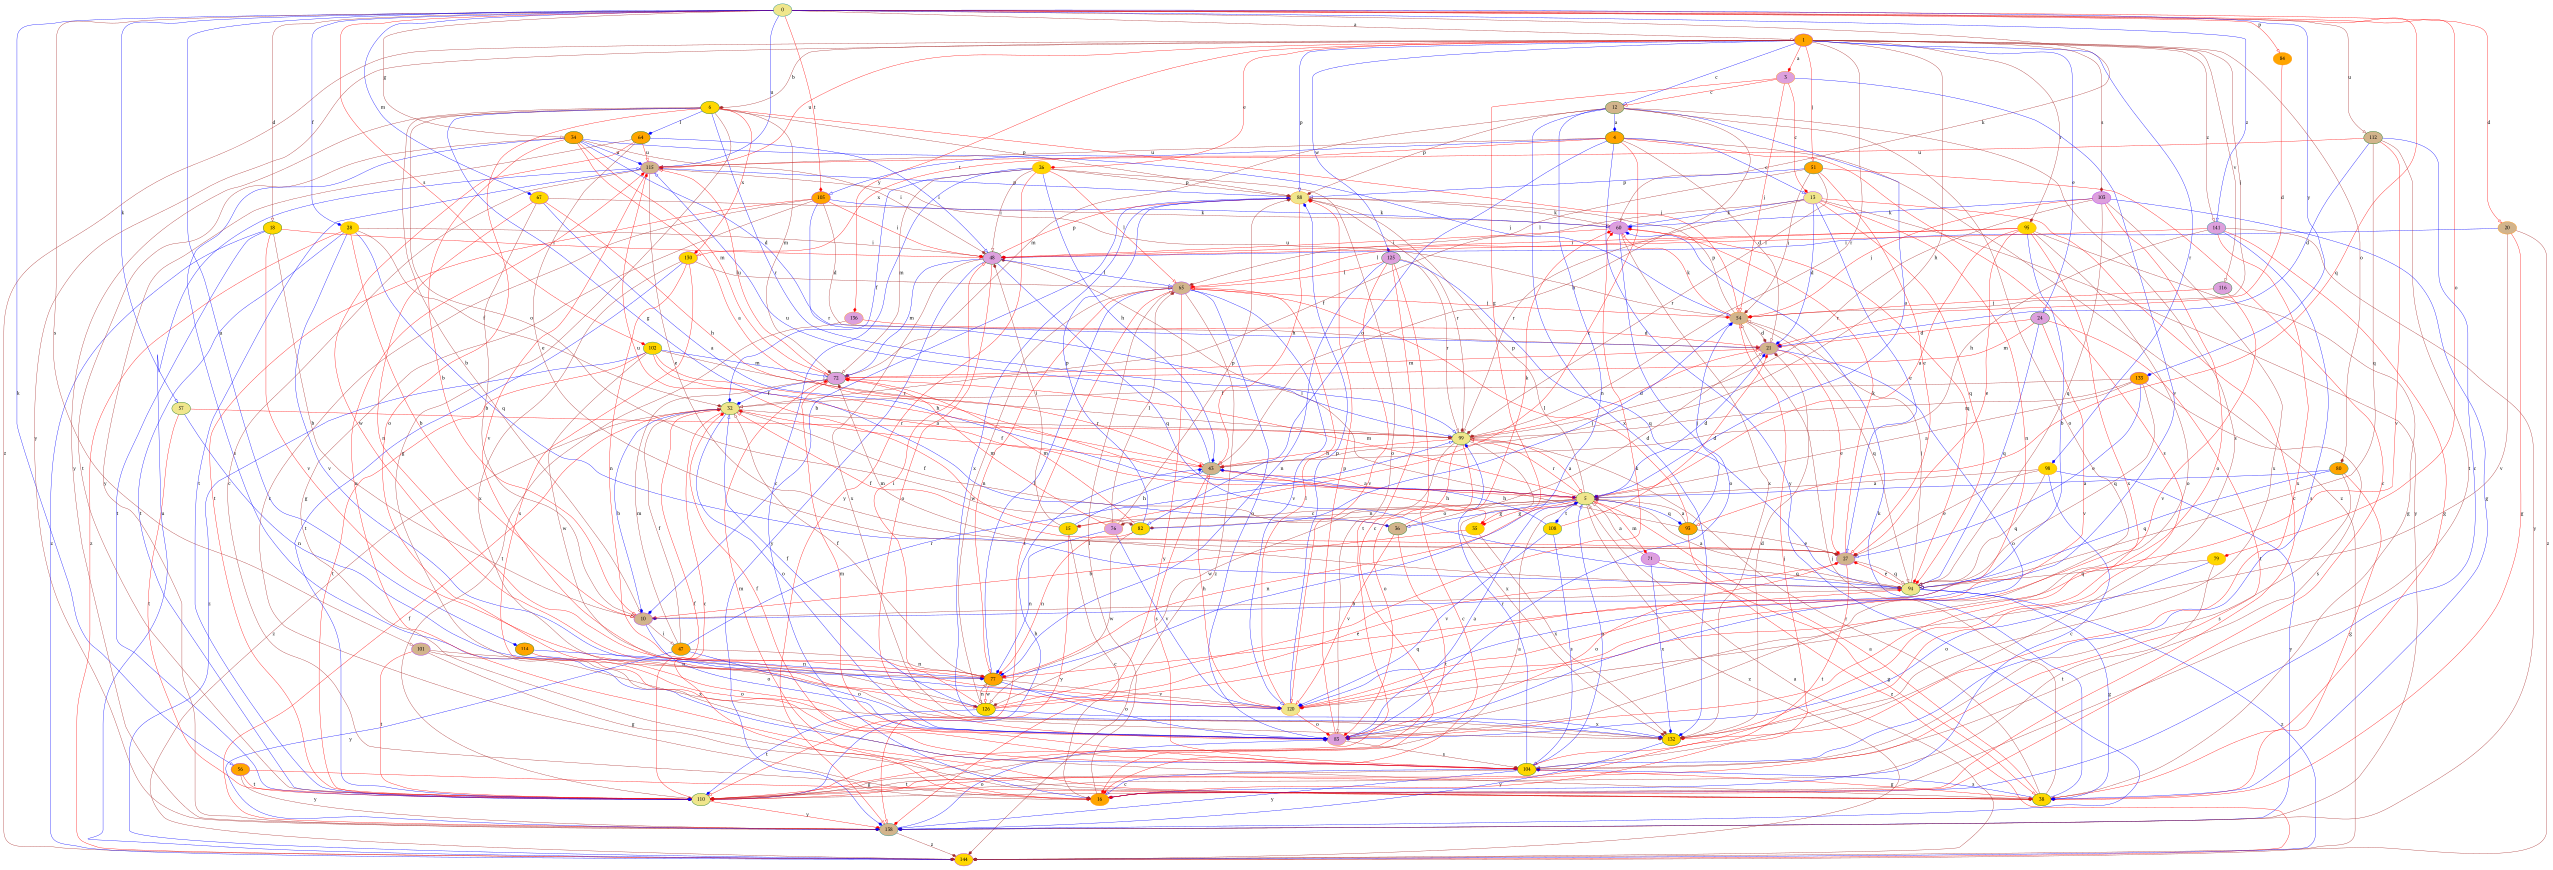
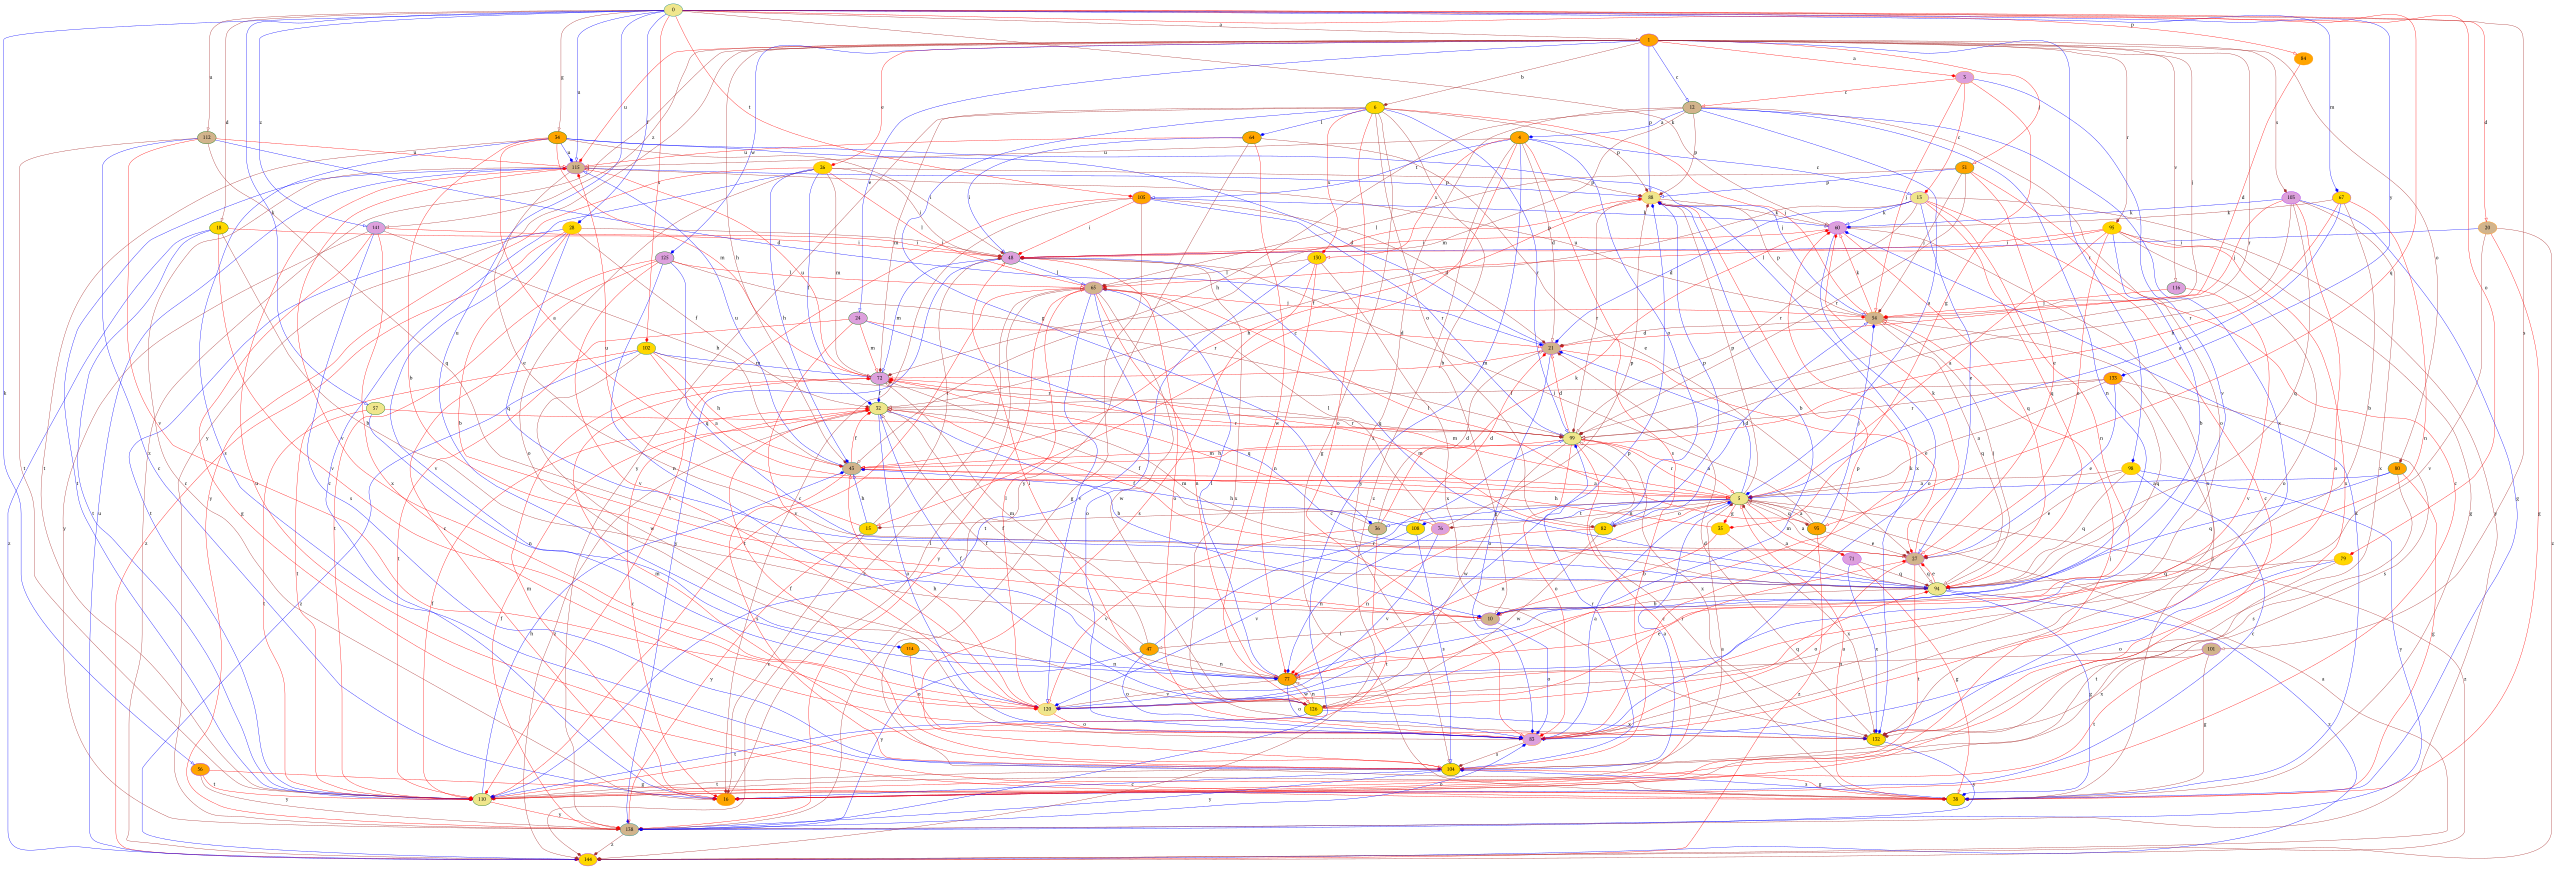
node "136": removed
edge "5" -> "93": color blue -> brown
edge "76" -> "120": arrowhead diamond -> onormal
